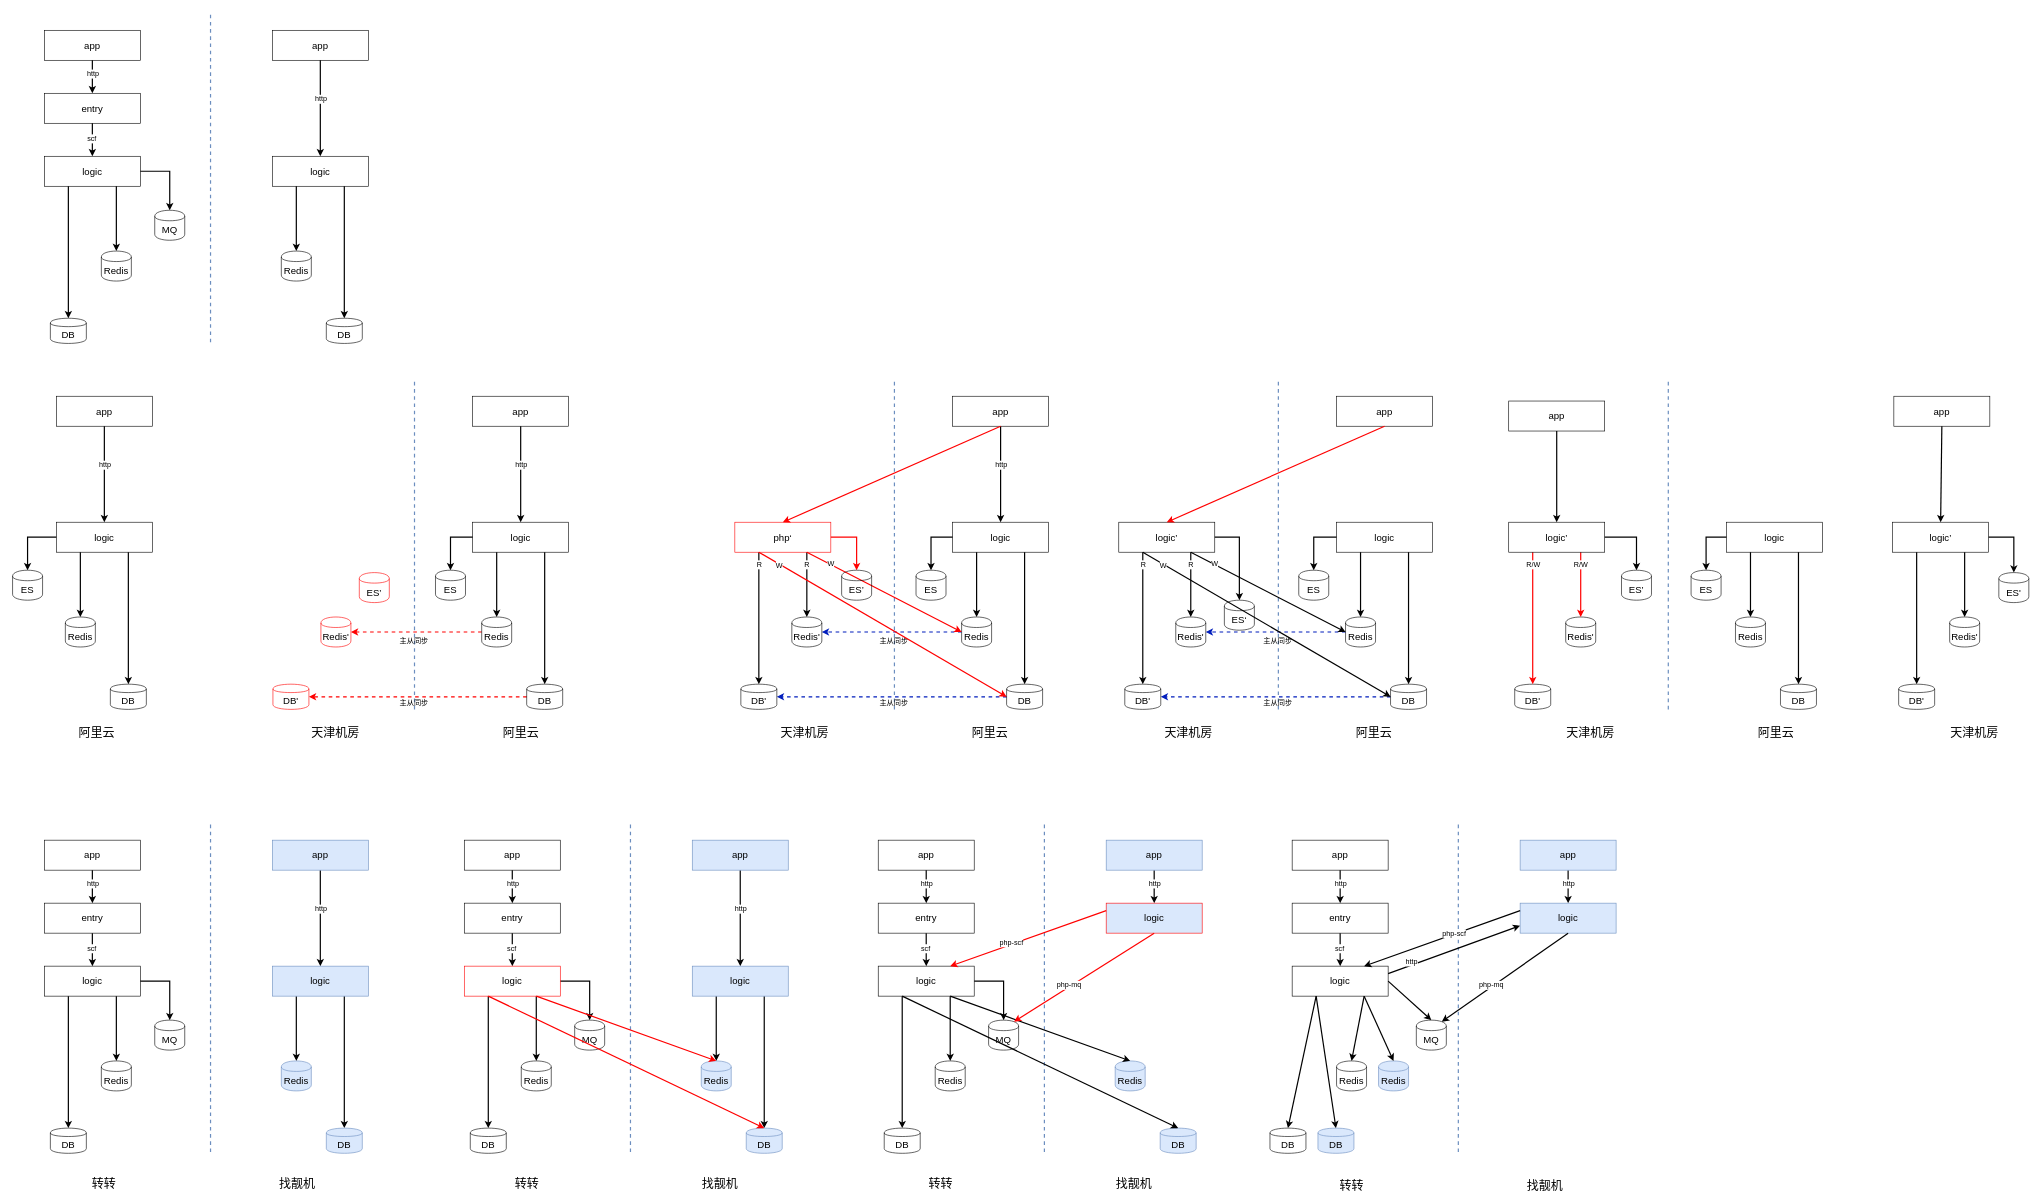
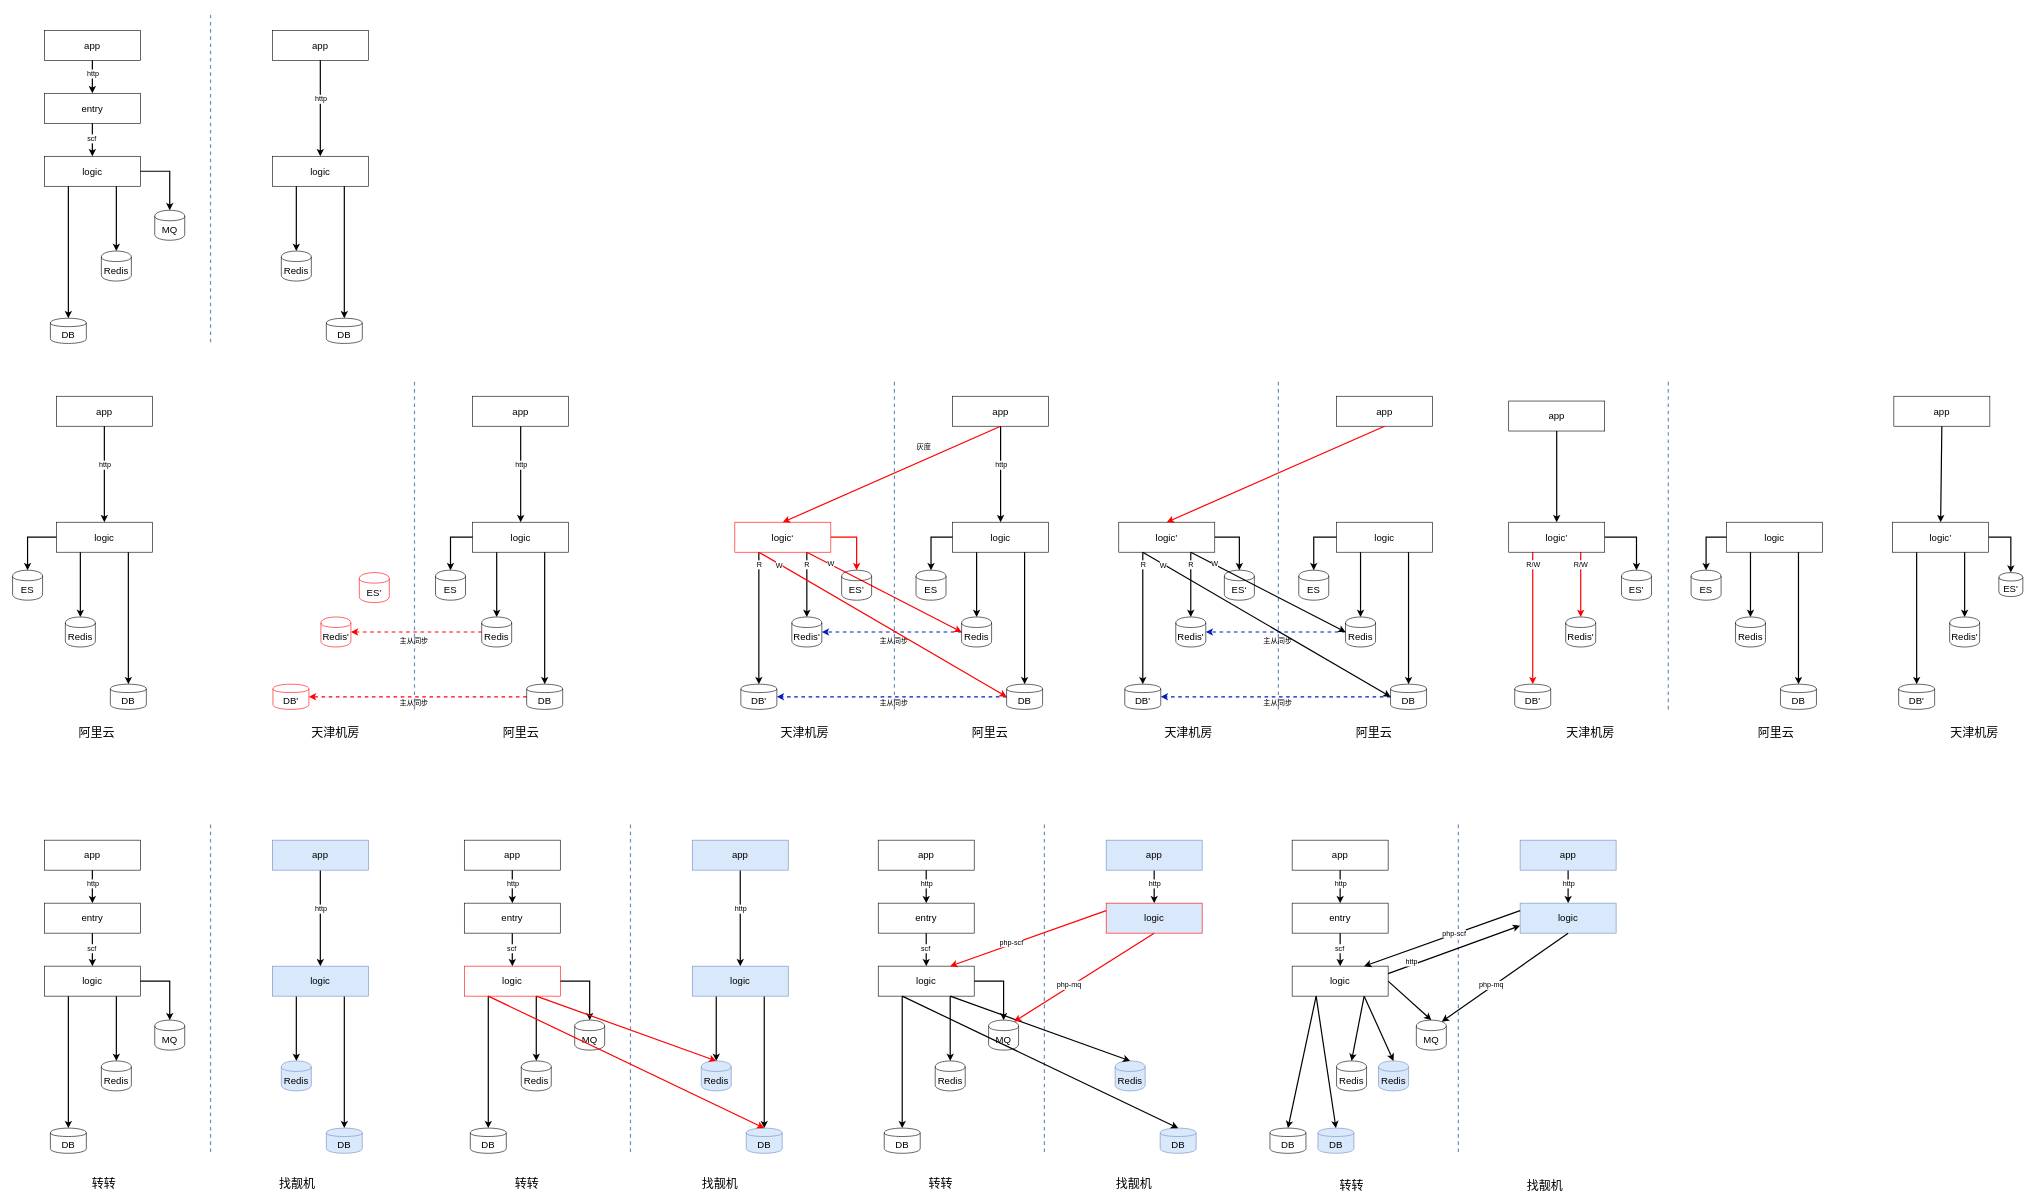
node "灰度": added
node "php‘": label "php‘" -> "logic‘"
node "ES'": size 30x30 -> 24x24
node "ES‘": moved (1239, 615) -> (1239, 585)
